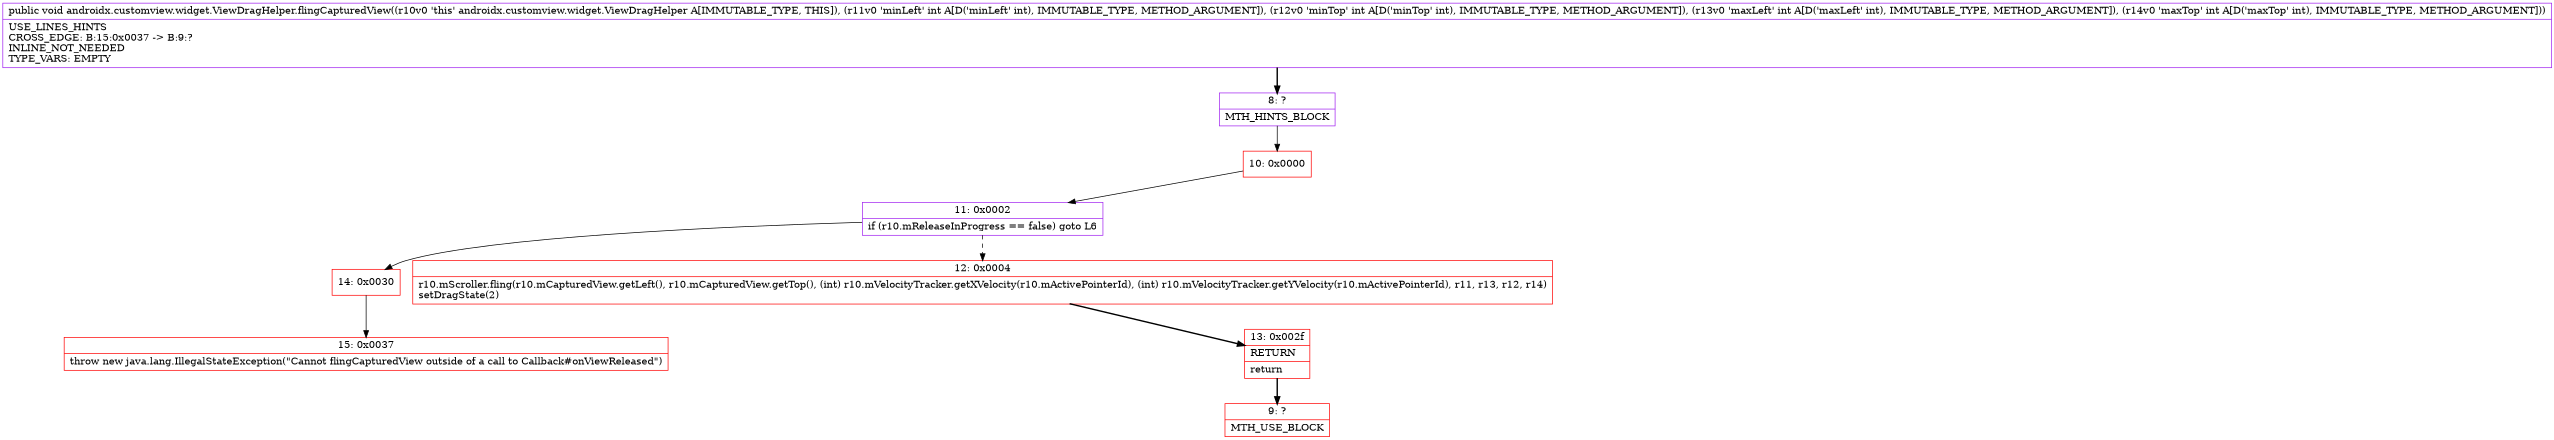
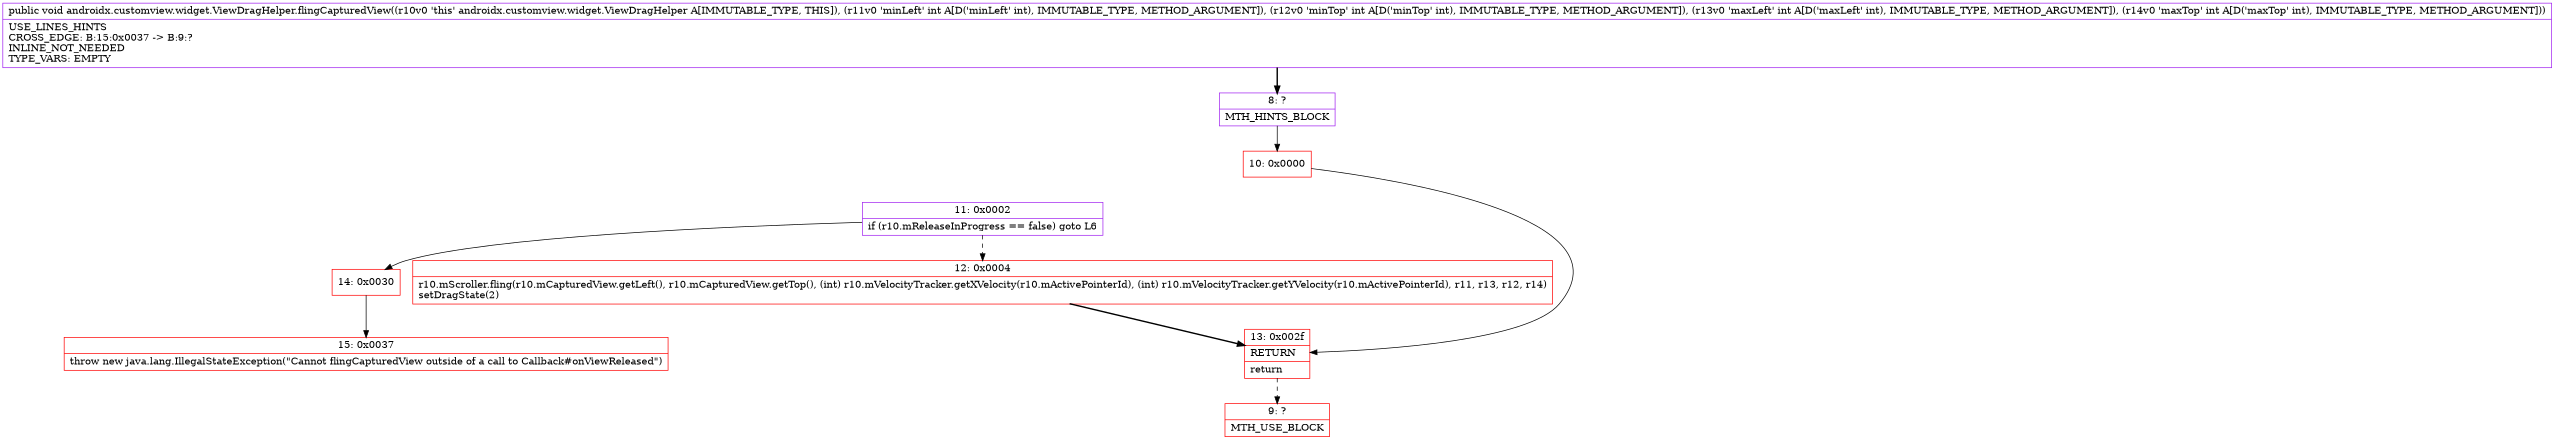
edge "10: 0x0000" -> "11: 0x0002": now "10: 0x0000" -> "13: 0x002f"
edge "13: 0x002f" -> "9: ?": style bold -> dashed
